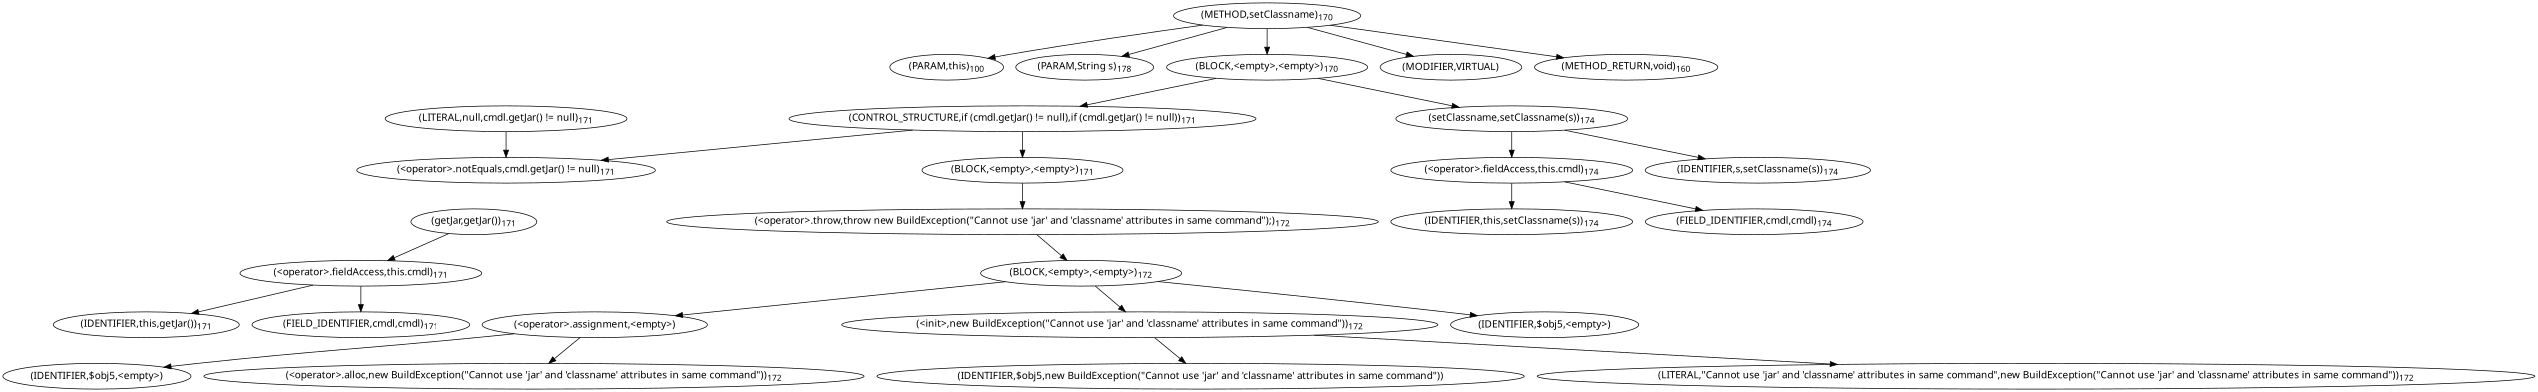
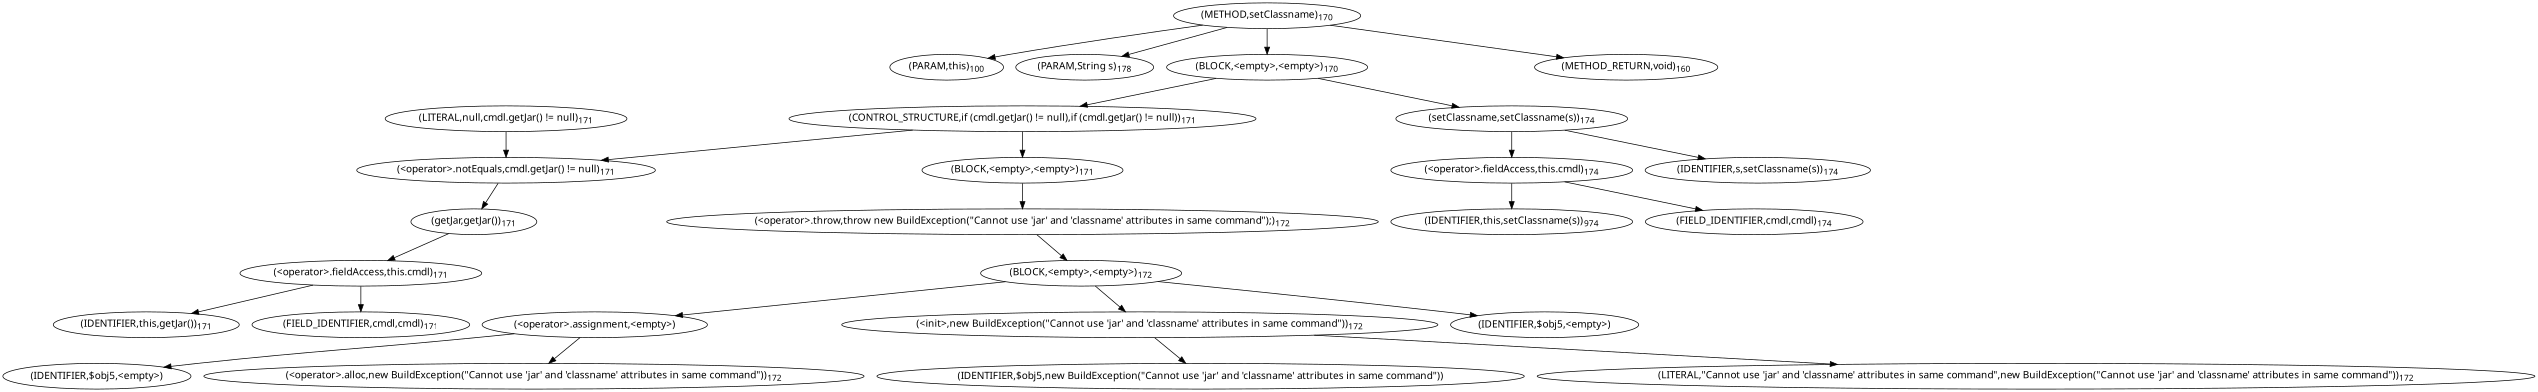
node "(MODIFIER,VIRTUAL)": removed
edge "(<operator>.notEquals,cmdl.getJar() != null)" -> "(getJar,getJar())": added
node "(IDENTIFIER,this,setClassname(s))": text "174" -> "974"
